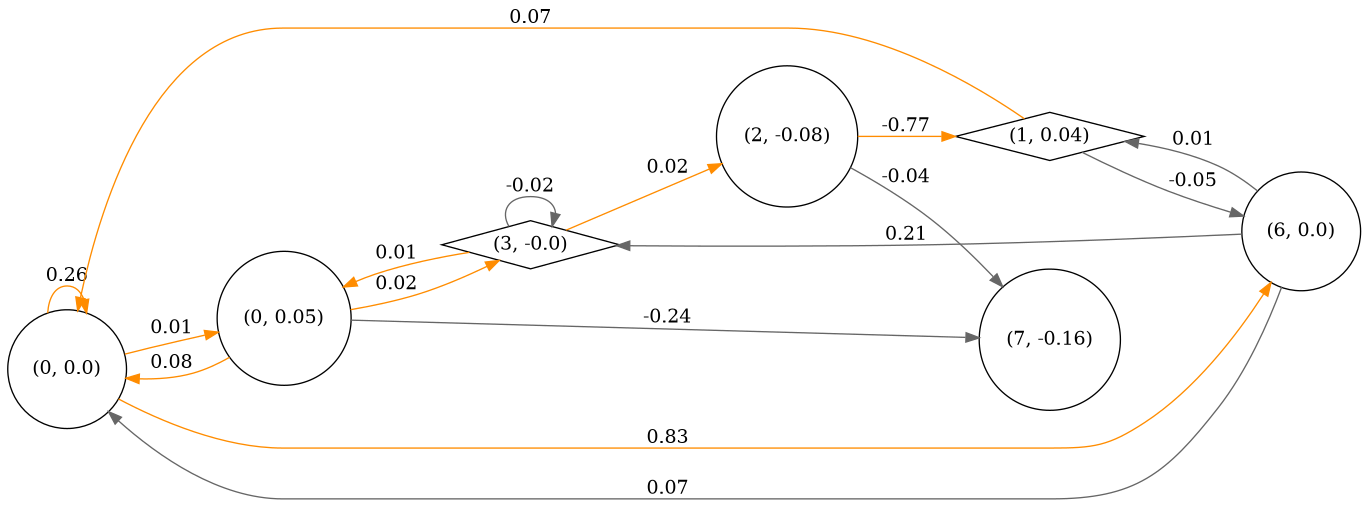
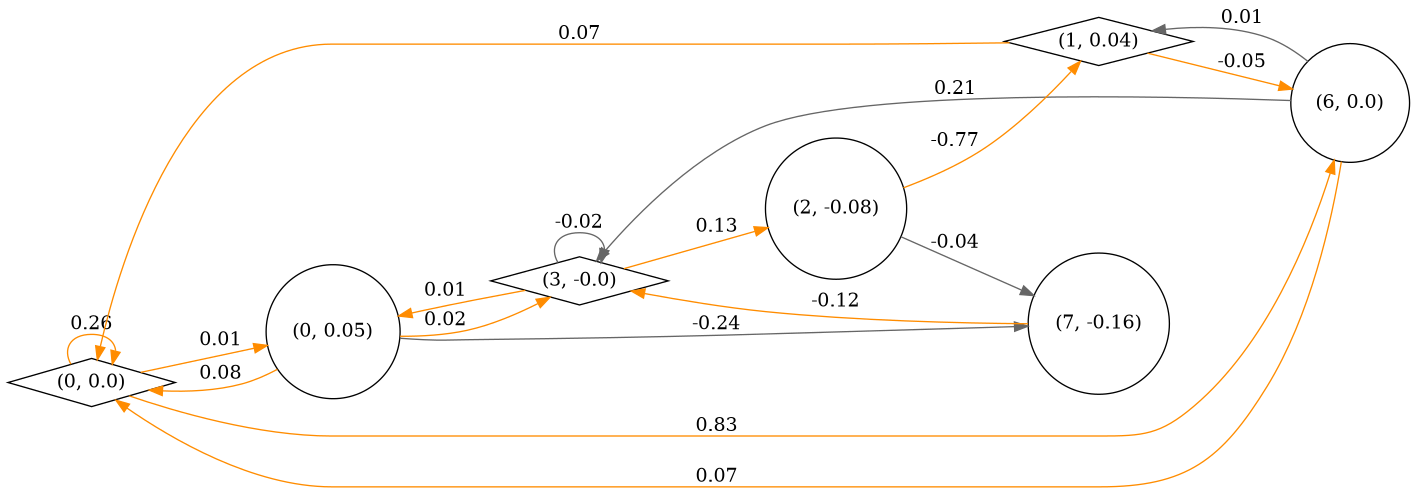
edge "(3, -0.0)" -> "(2, -0.08)": label "0.02" -> "0.13"
edge "(1, 0.04)" -> "(6, 0.0)": color gray40 -> darkorange
edge "(7, -0.16)" -> "(3, -0.0)": added, label "-0.12"
node "(0, 0.0)": shape circle -> diamond
edge "(6, 0.0)" -> "(0, 0.0)": color gray40 -> darkorange
